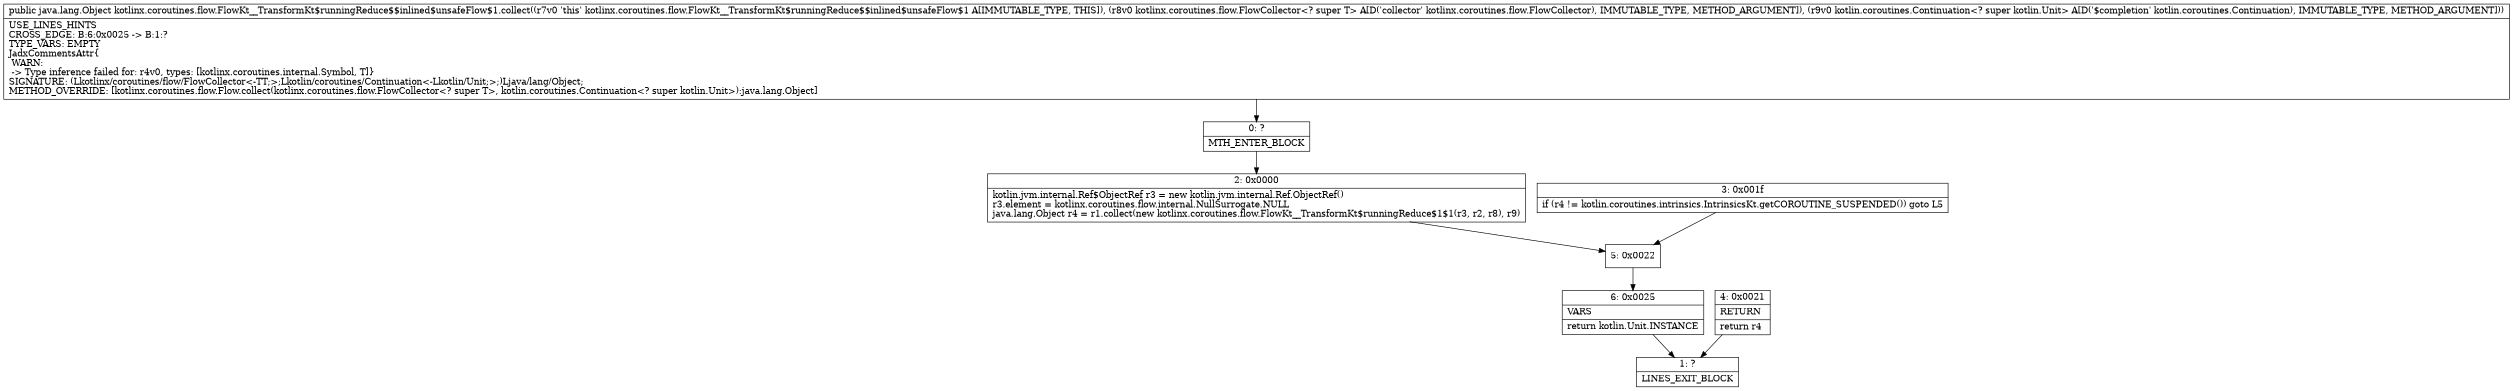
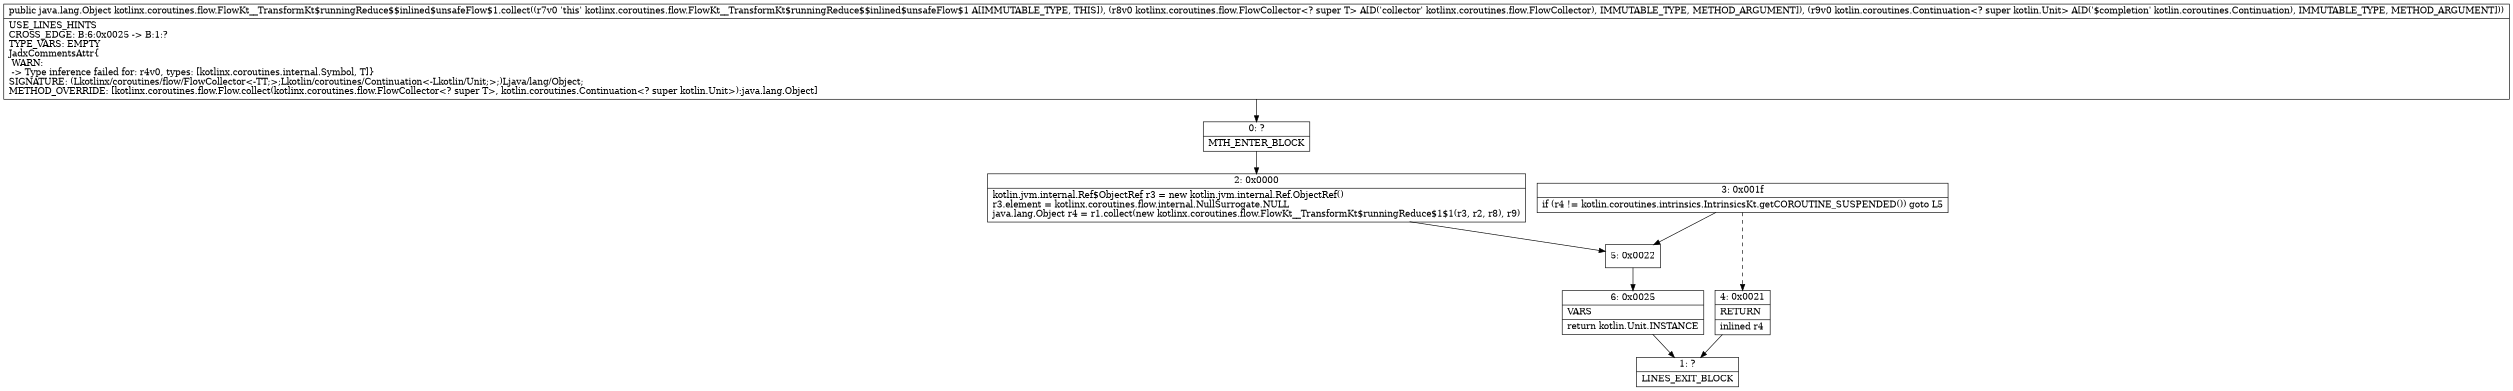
edge "3: 0x001f" -> "4: 0x0021": added
node "4: 0x0021": text "return r4" -> "inlined r4"
